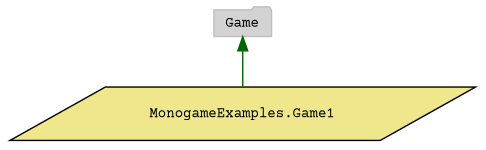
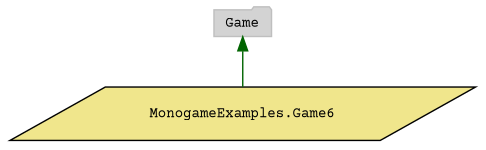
node "MonogameExamples.Game1": label "MonogameExamples.Game1" -> "MonogameExamples.Game6"
